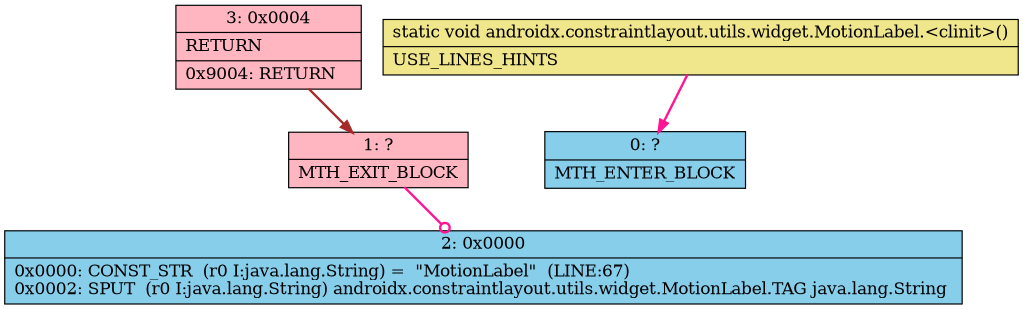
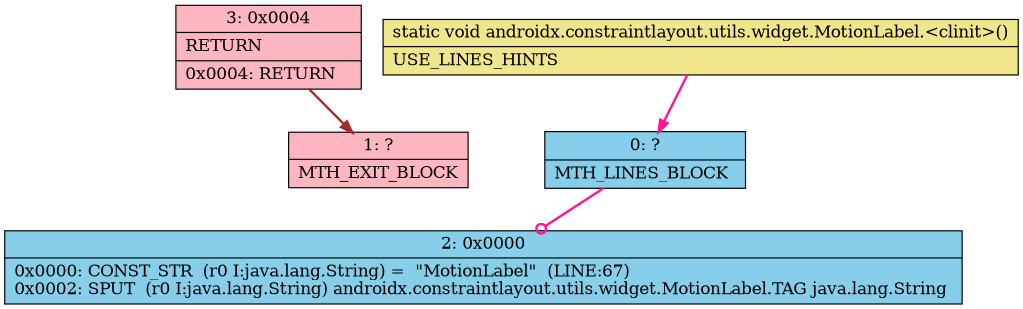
node "3: 0x0004": text "0x9004: RETURN" -> "0x0004: RETURN"
node "0: ?": text "MTH_ENTER_BLOCK" -> "MTH_LINES_BLOCK"
edge "1: ?" -> "2: 0x0000": now "0: ?" -> "2: 0x0000"
